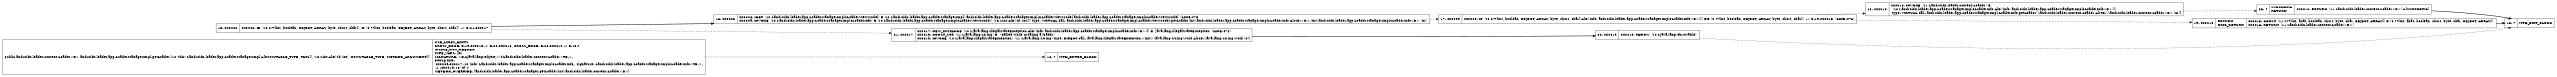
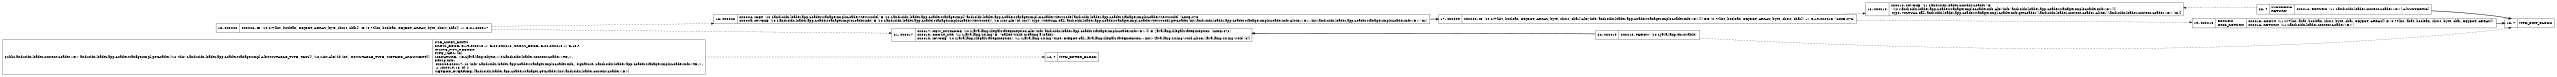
edge "18: 0x0010" -> "23: ?": reversed
edge "16: 0x0008" -> "17: 0x000e": style dashed -> bold
edge "15: 0x0006" -> "16: 0x0008": style bold -> dashed
edge "21: 0x0017" -> "22: 0x001e": reversed
